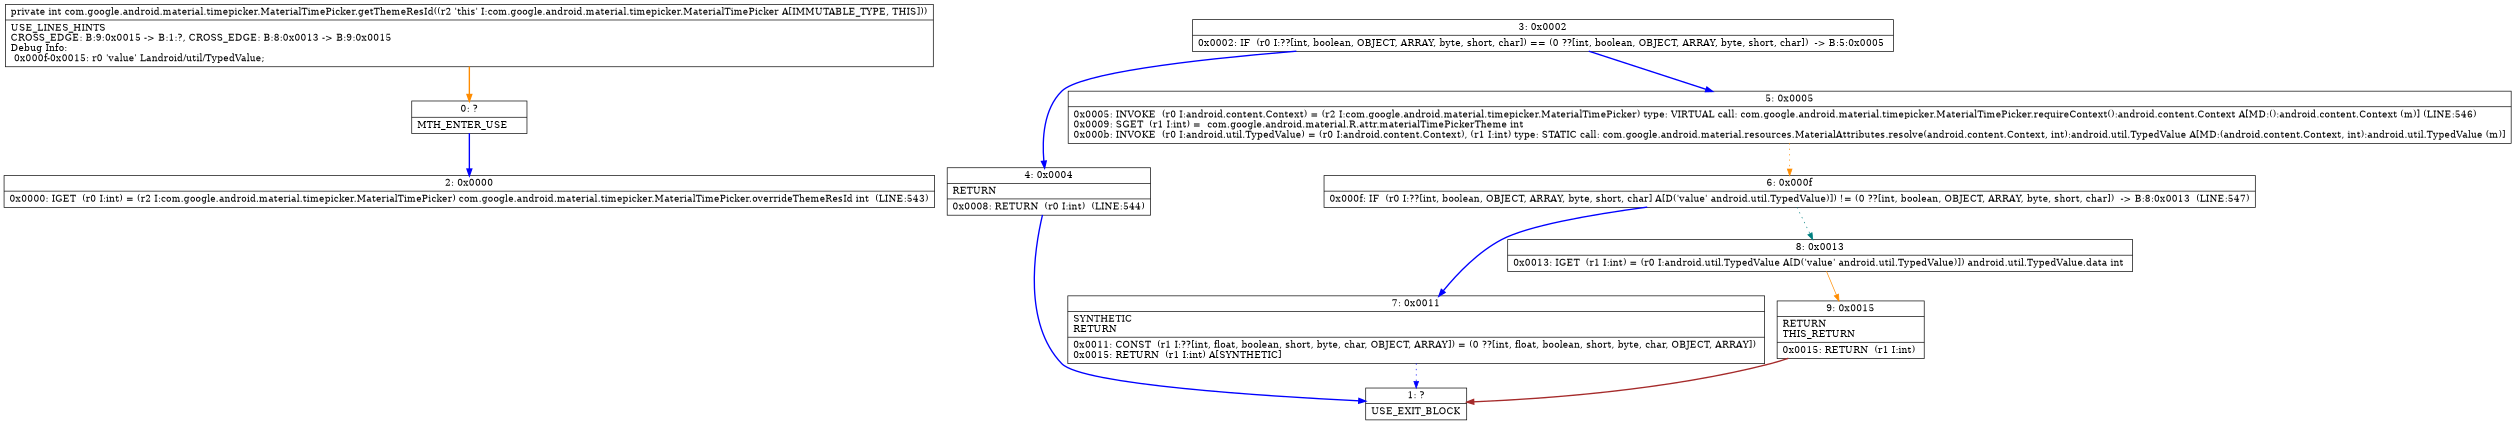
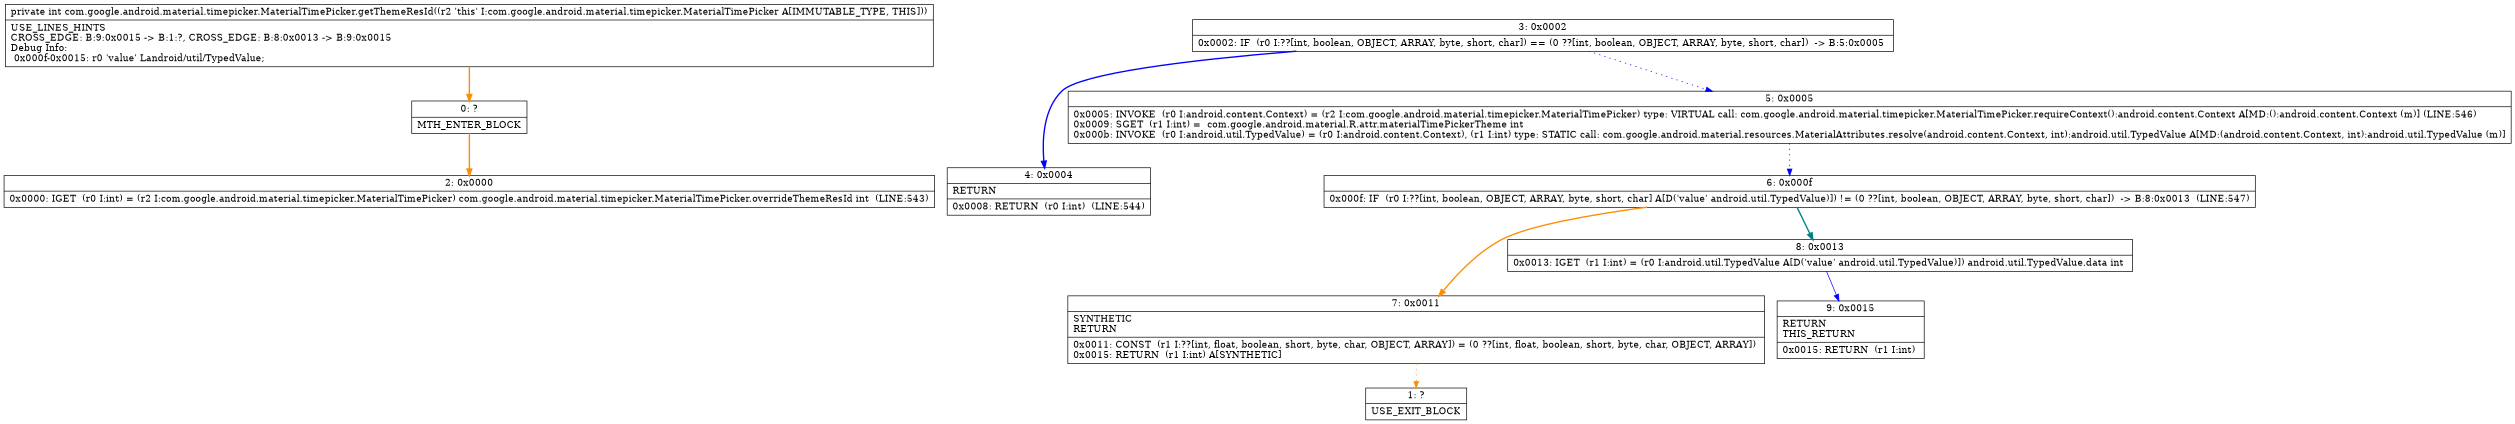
edge "3: 0x0002" -> "5: 0x0005": style bold -> dotted
node "0: ?": text "MTH_ENTER_USE" -> "MTH_ENTER_BLOCK"
edge "0: ?" -> "2: 0x0000": color blue -> darkorange
edge "5: 0x0005" -> "6: 0x000f": color darkorange -> blue
edge "6: 0x000f" -> "8: 0x0013": style dotted -> bold
edge "6: 0x000f" -> "7: 0x0011": color blue -> darkorange
edge "8: 0x0013" -> "9: 0x0015": color darkorange -> blue
edge "7: 0x0011" -> "1: ?": color blue -> darkorange
edge "4: 0x0004" -> "1: ?": removed
edge "9: 0x0015" -> "1: ?": removed
